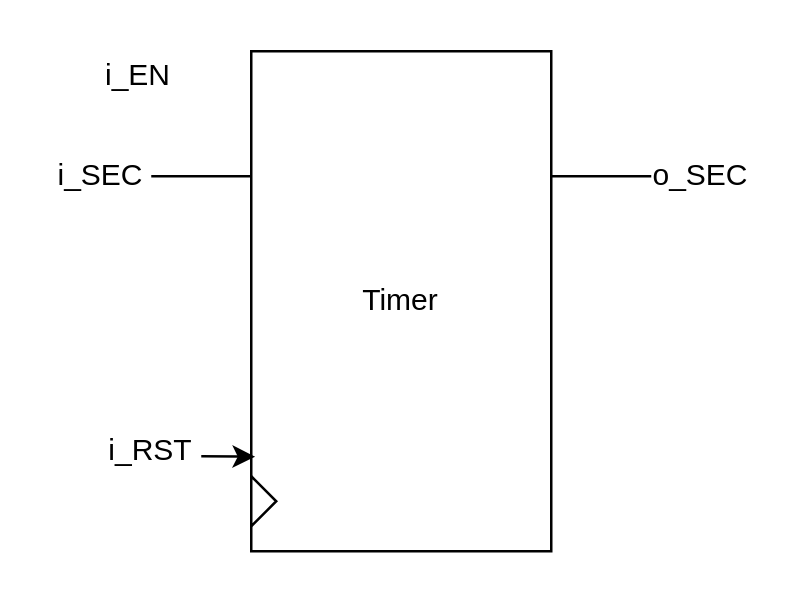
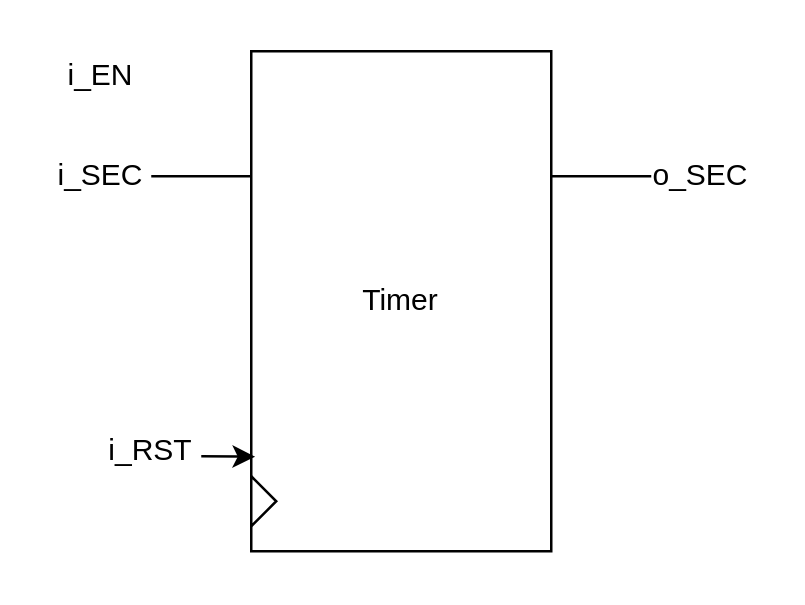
node "i_EN": moved (139, 76) -> (101, 76)
